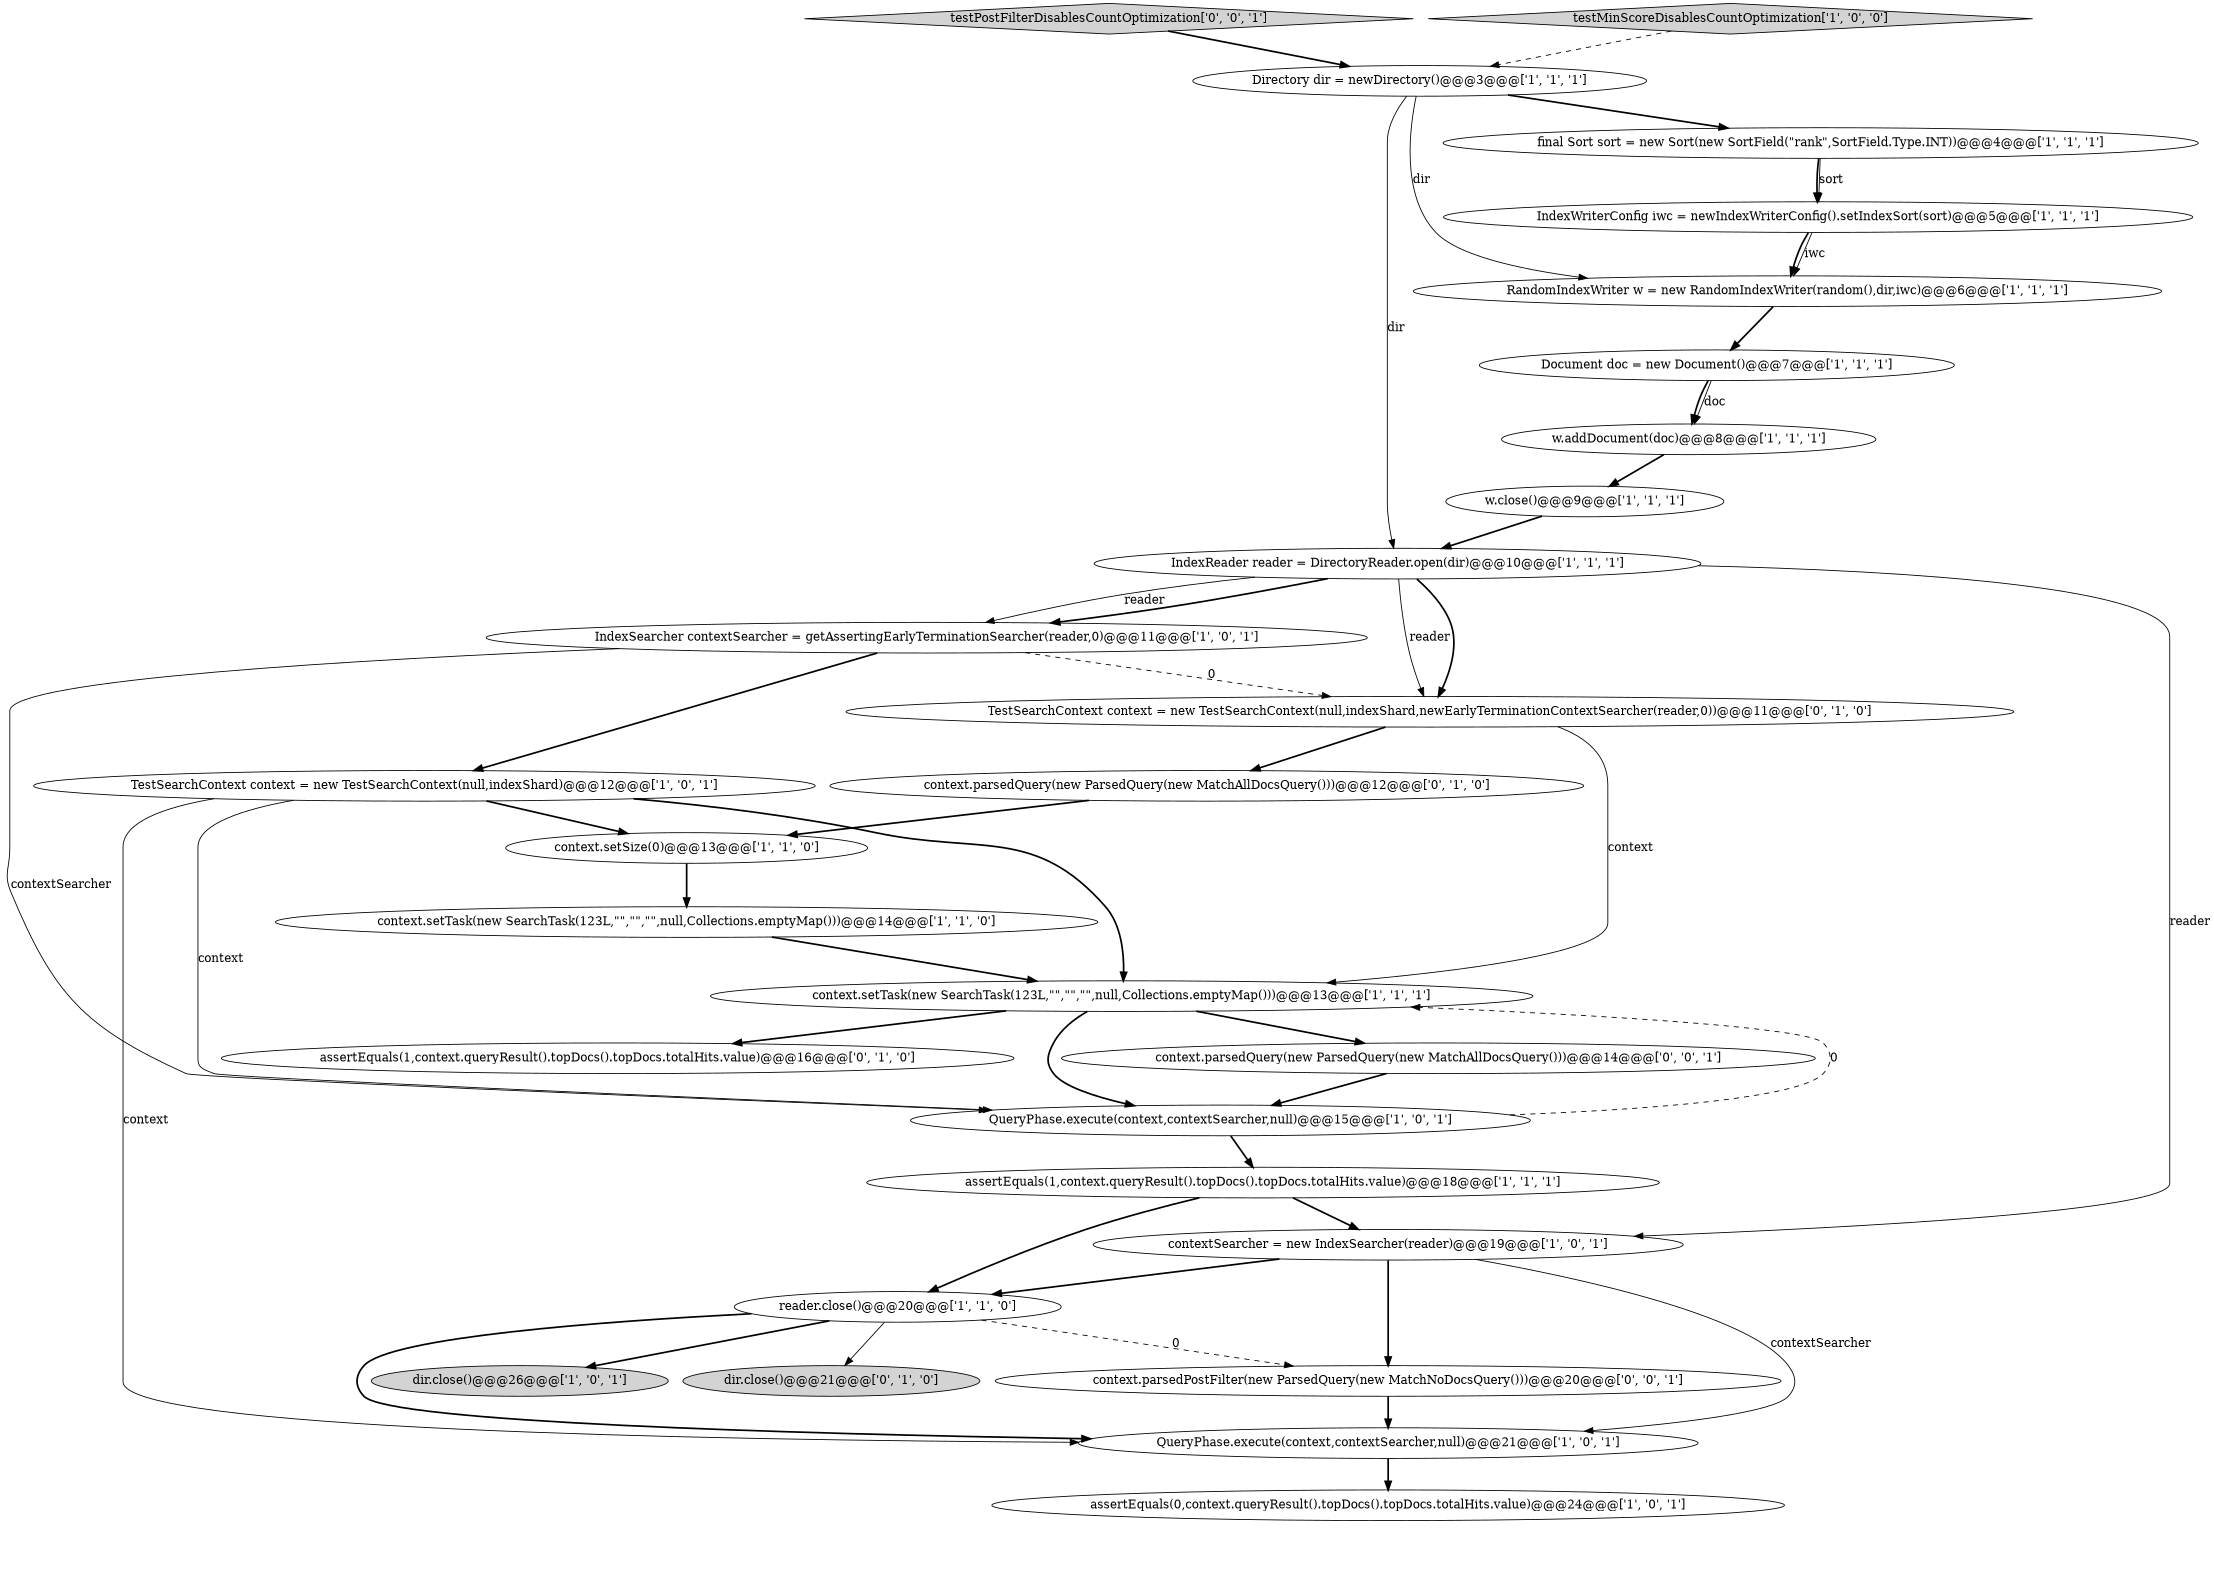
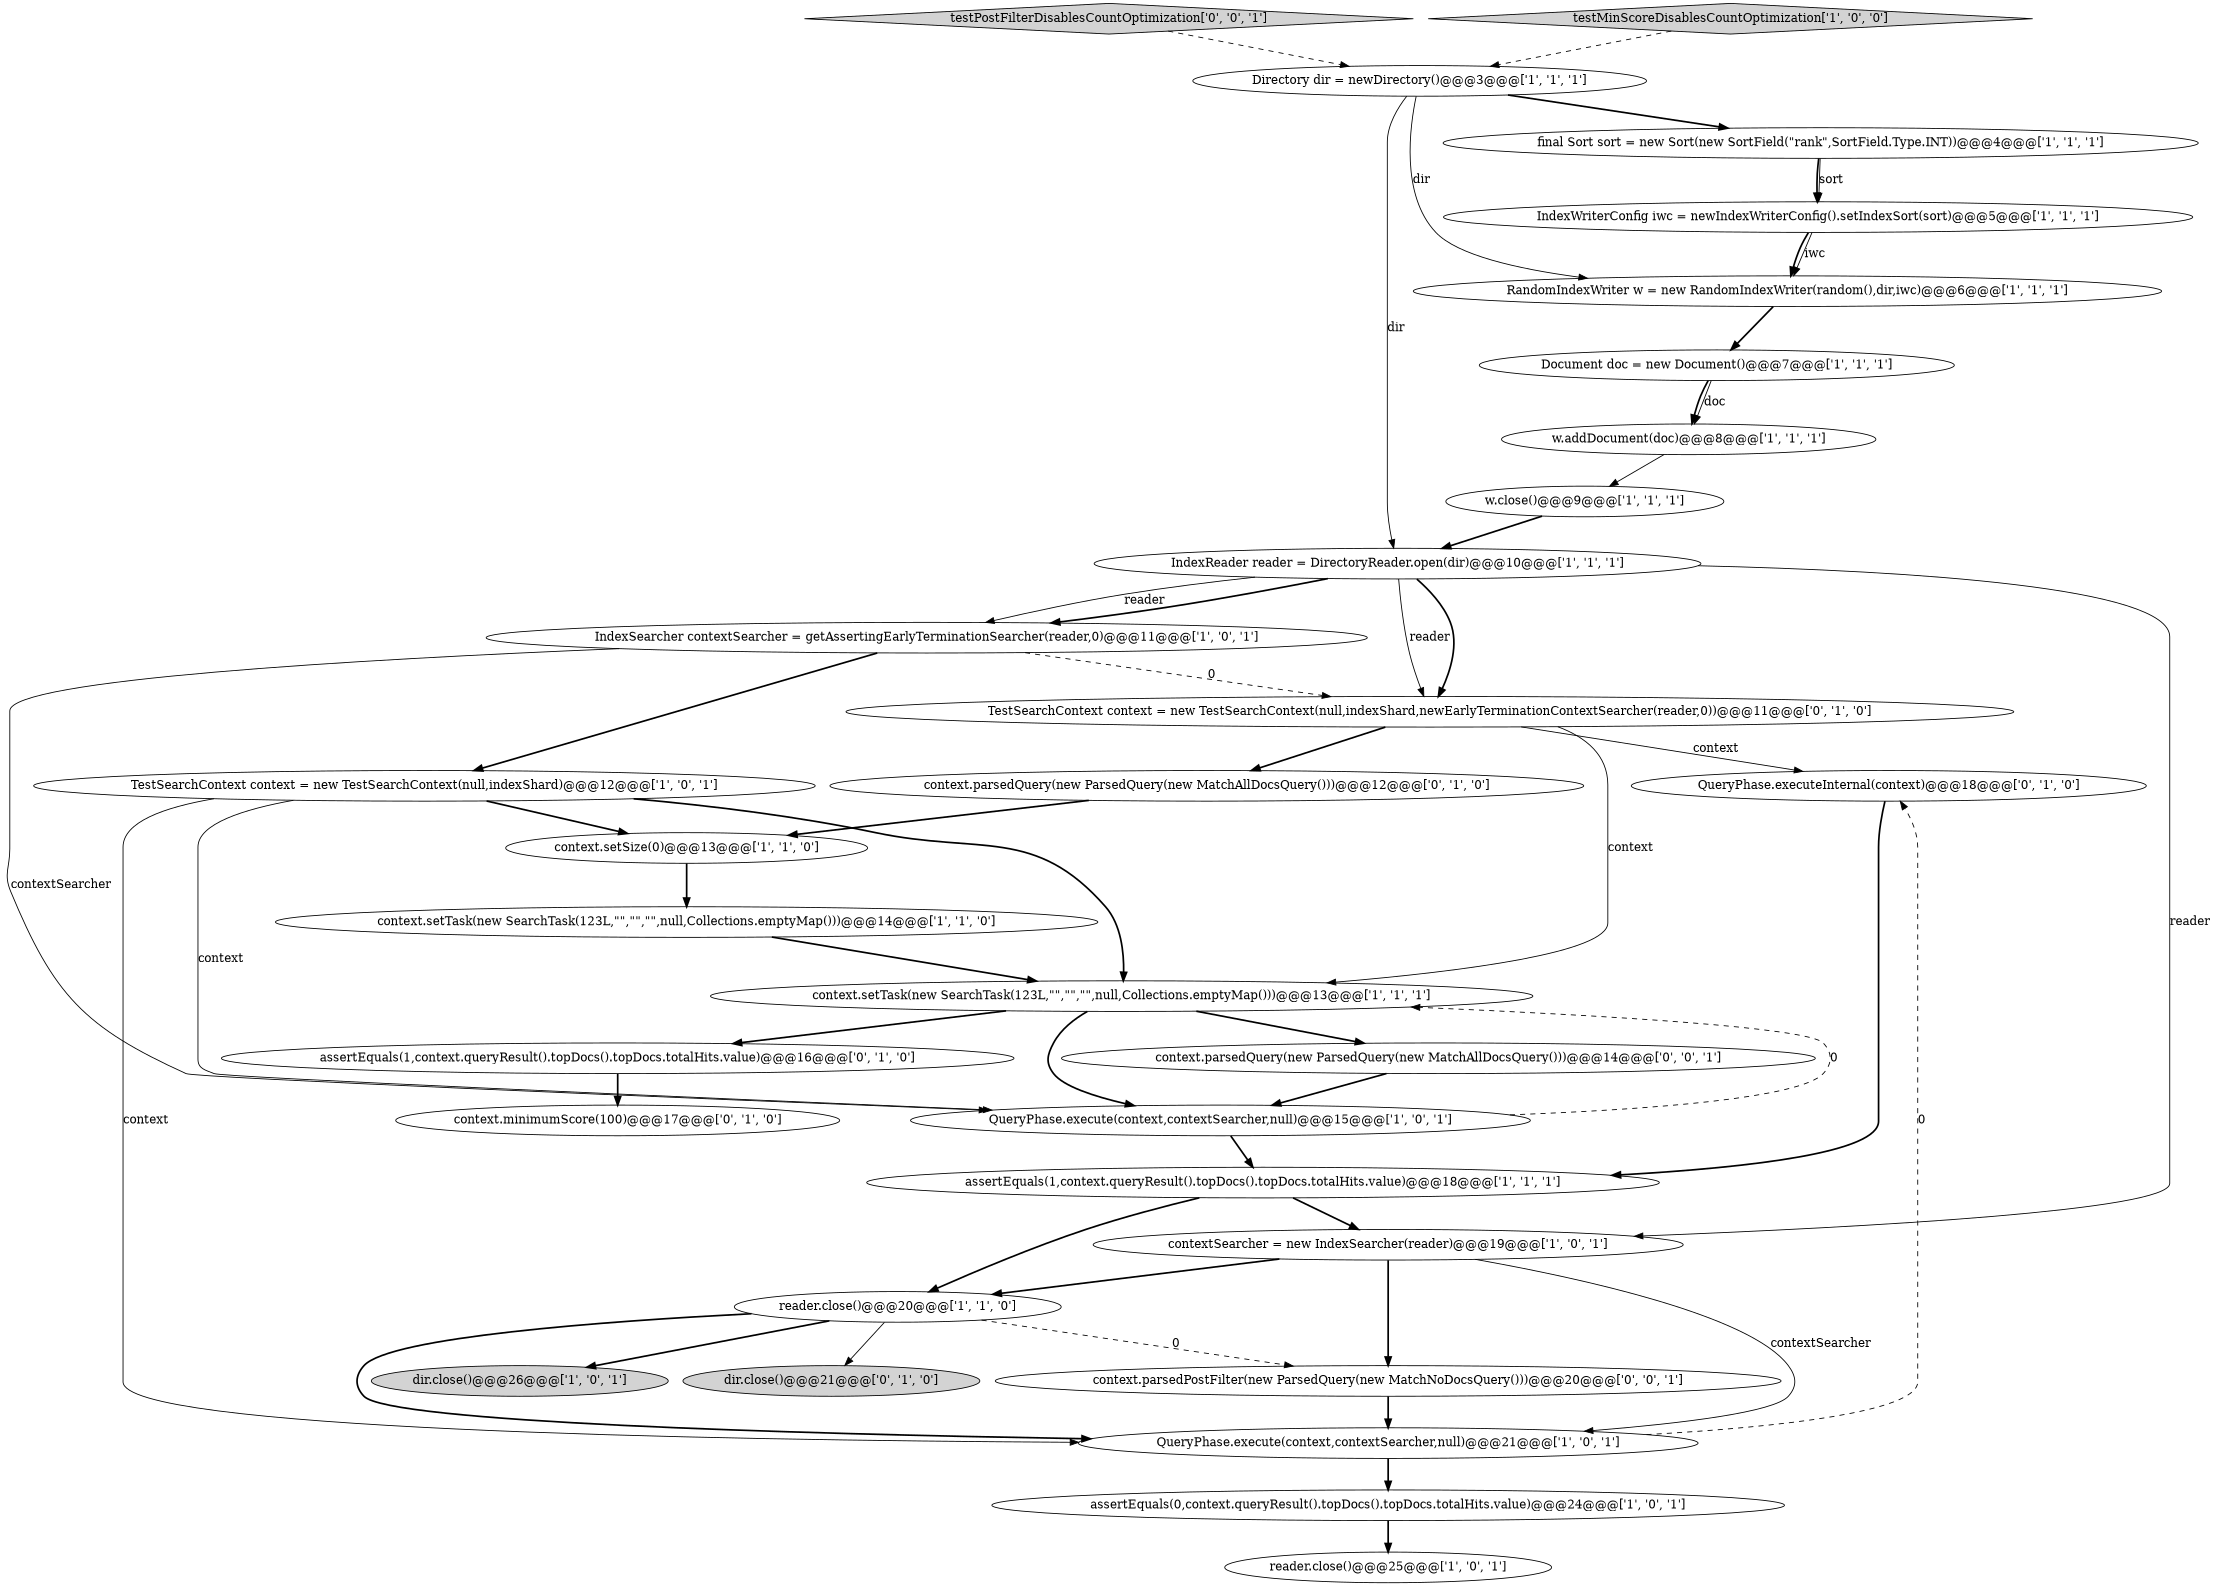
edge "testPostFilterDisablesCountOptimization['0', '0', '1']" -> "Directory dir = newDirectory()@@@3@@@['1', '1', '1']": style bold -> dashed
edge "w.addDocument(doc)@@@8@@@['1', '1', '1']" -> "w.close()@@@9@@@['1', '1', '1']": style bold -> solid
node "QueryPhase.executeInternal(context)@@@18@@@['0', '1', '0']": added
node "context.minimumScore(100)@@@17@@@['0', '1', '0']": added
node "reader.close()@@@25@@@['1', '0', '1']": added
